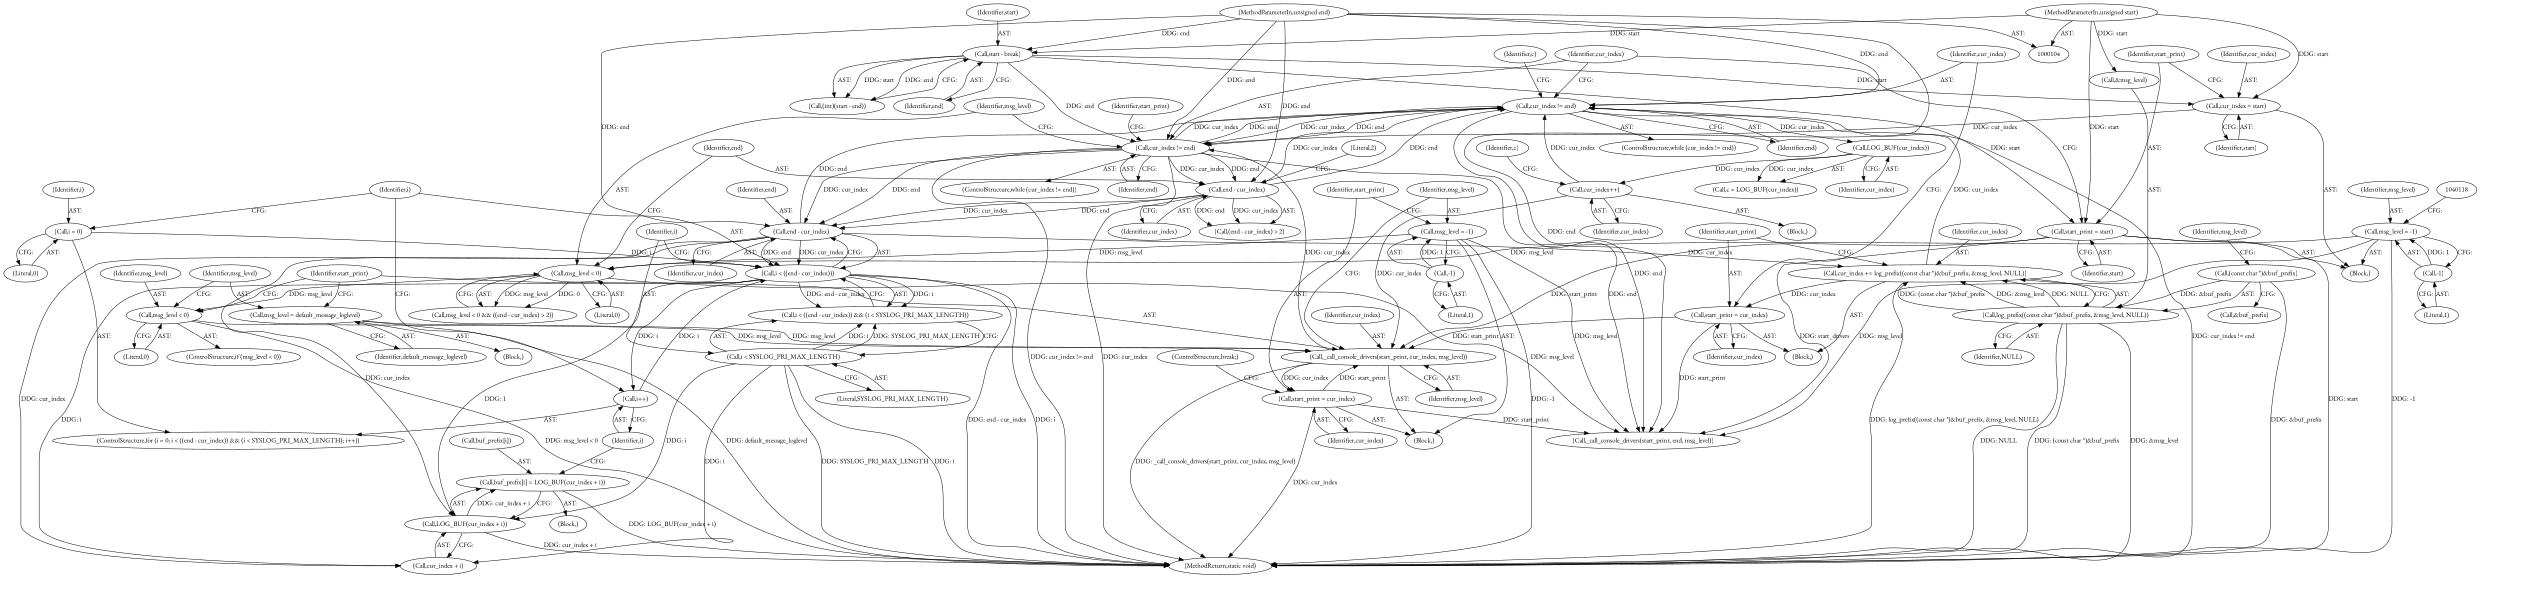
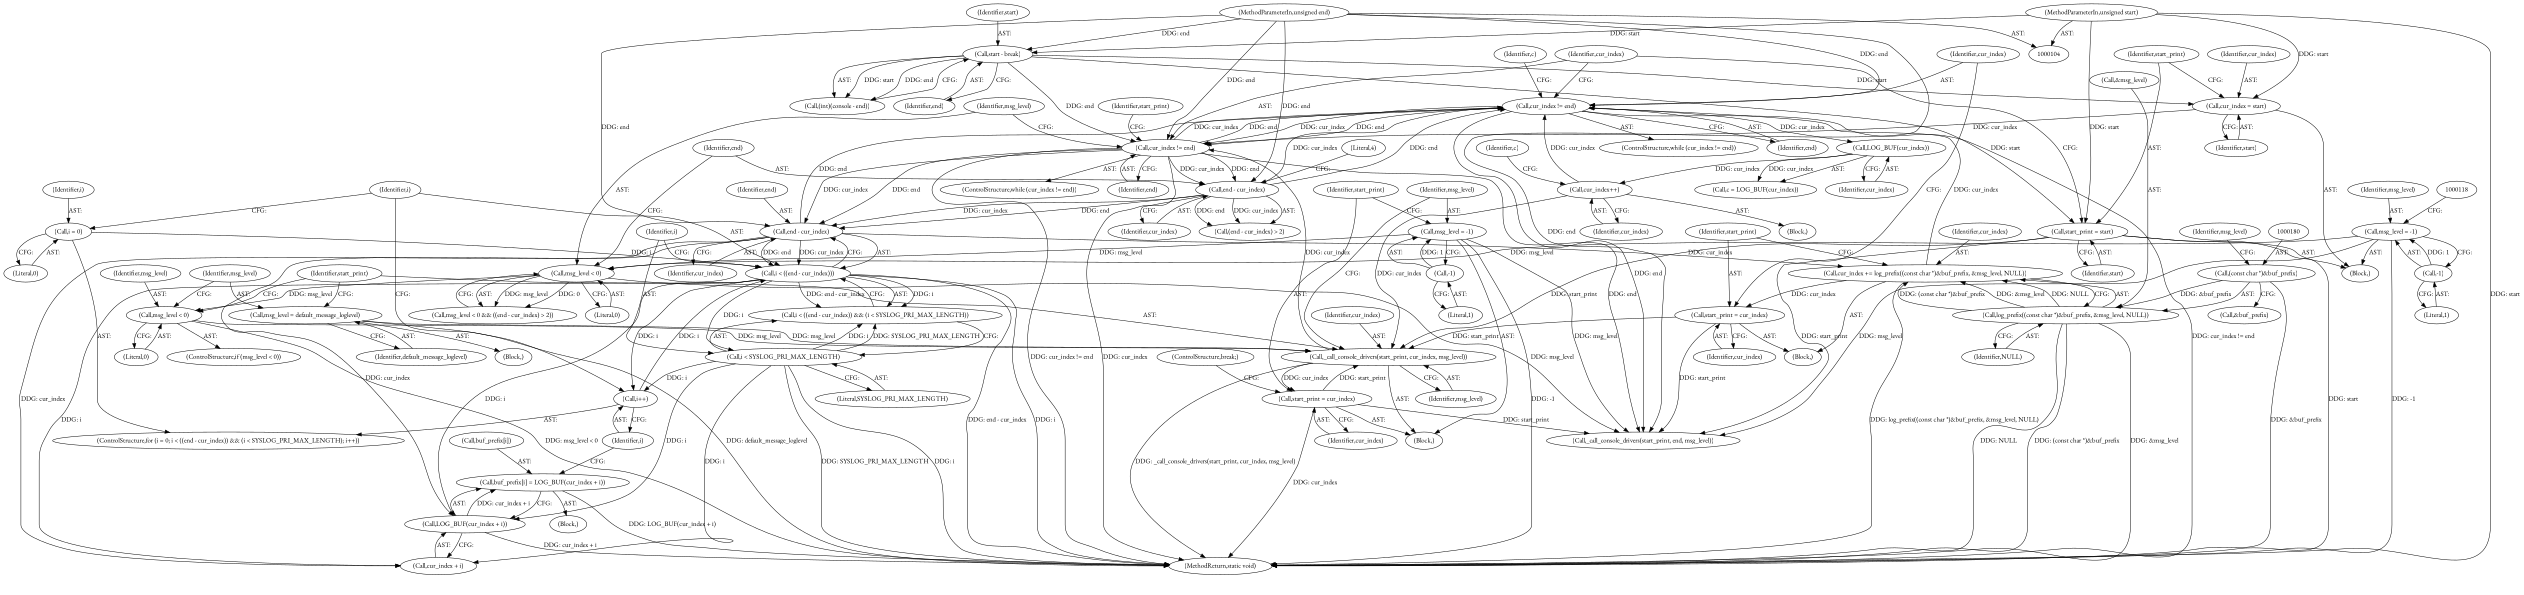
edge "(MethodParameterIn,unsigned start)" -> "(Call,&msg_level)": now "(MethodParameterIn,unsigned start)" -> "(MethodReturn,static void)"
node "(Call,(int)(start - end))": label "(Call,(int)(start - end))" -> "(Call,(int)(console - end))"
node "(Literal,2)": label "(Literal,2)" -> "(Literal,4)"
node "1040118": label "1040118" -> "1000118"
node "1000180": added
edge "(Call,i < ((end - cur_index)))" -> "(Call,i < SYSLOG_PRI_MAX_LENGTH)": added, label "DDG: i"
edge "(Call,start_print = start)" -> "(Call,_call_console_drivers(start_print, end, msg_level))": label "DDG: start_drivers" -> "DDG: start_print"
edge "(Call,i < SYSLOG_PRI_MAX_LENGTH)" -> "(Call,i++)": added, label "DDG: i"
edge "(Call,i < ((end - cur_index)))" -> "(Call,LOG_BUF(cur_index + i))": label "DDG: 1" -> "DDG: i"
